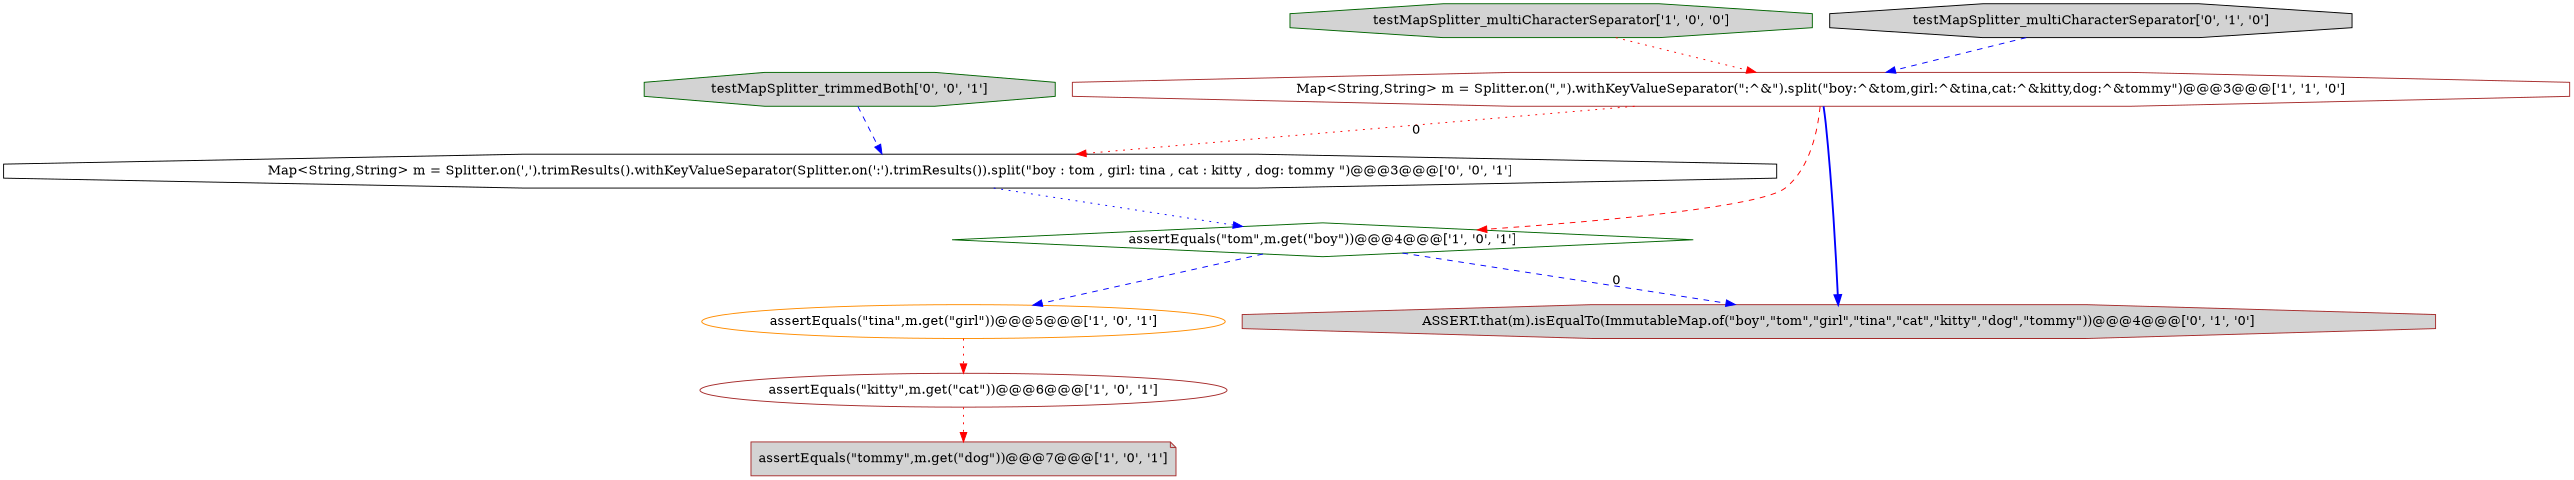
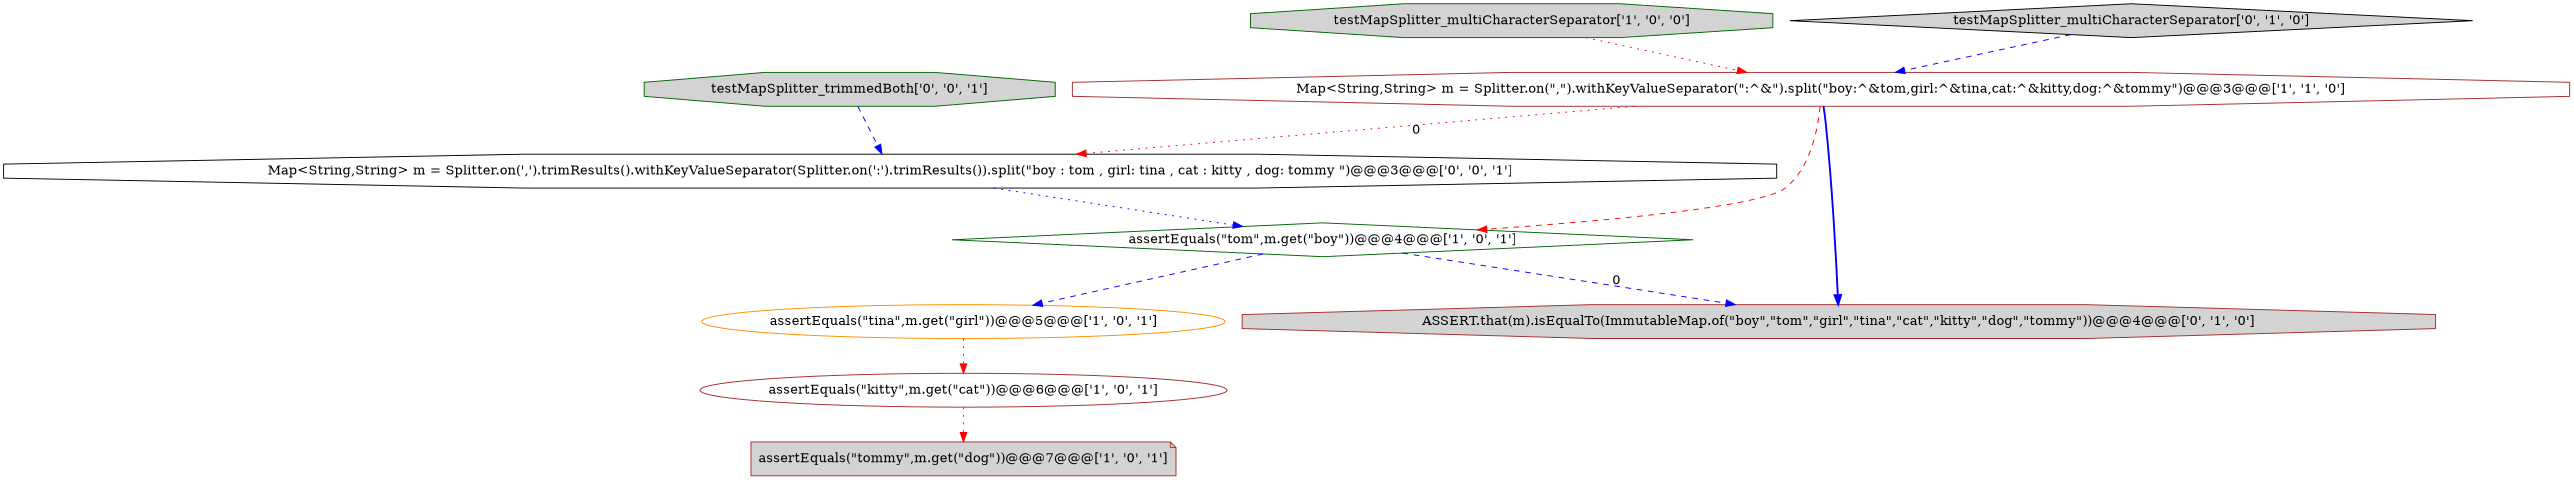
node "testMapSplitter_multiCharacterSeparator['0', '1', '0']": shape octagon -> diamond
